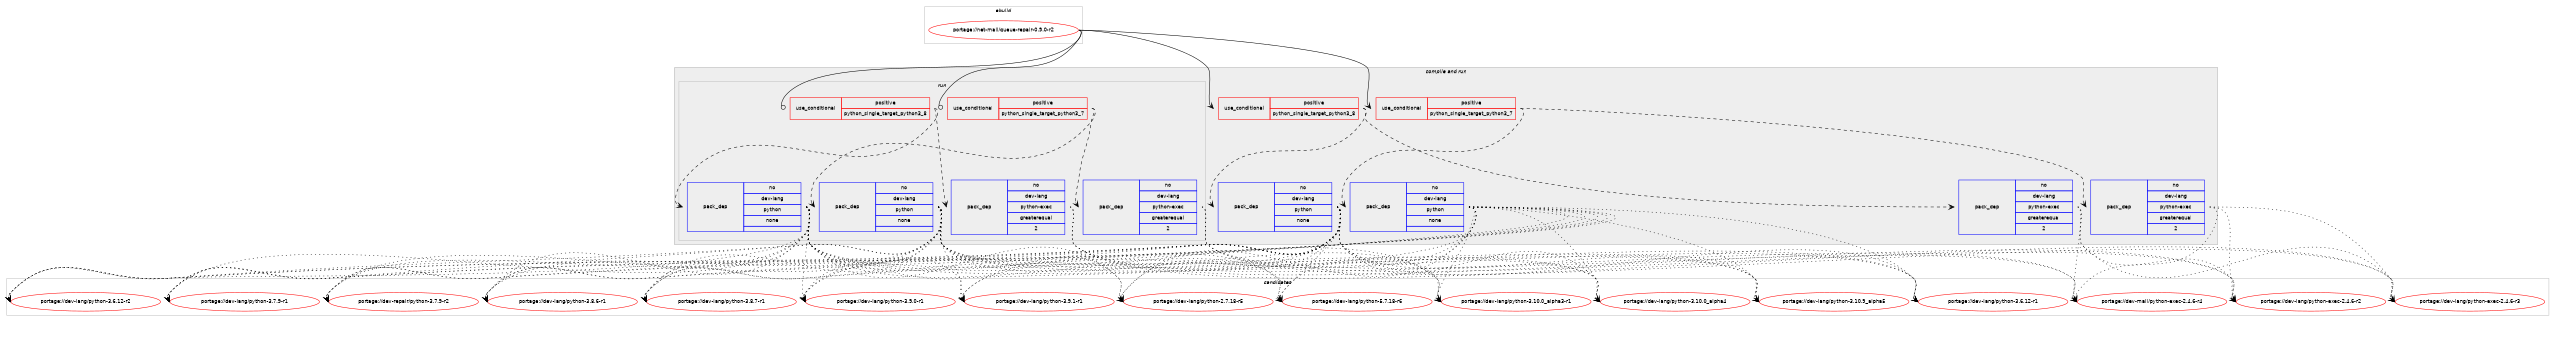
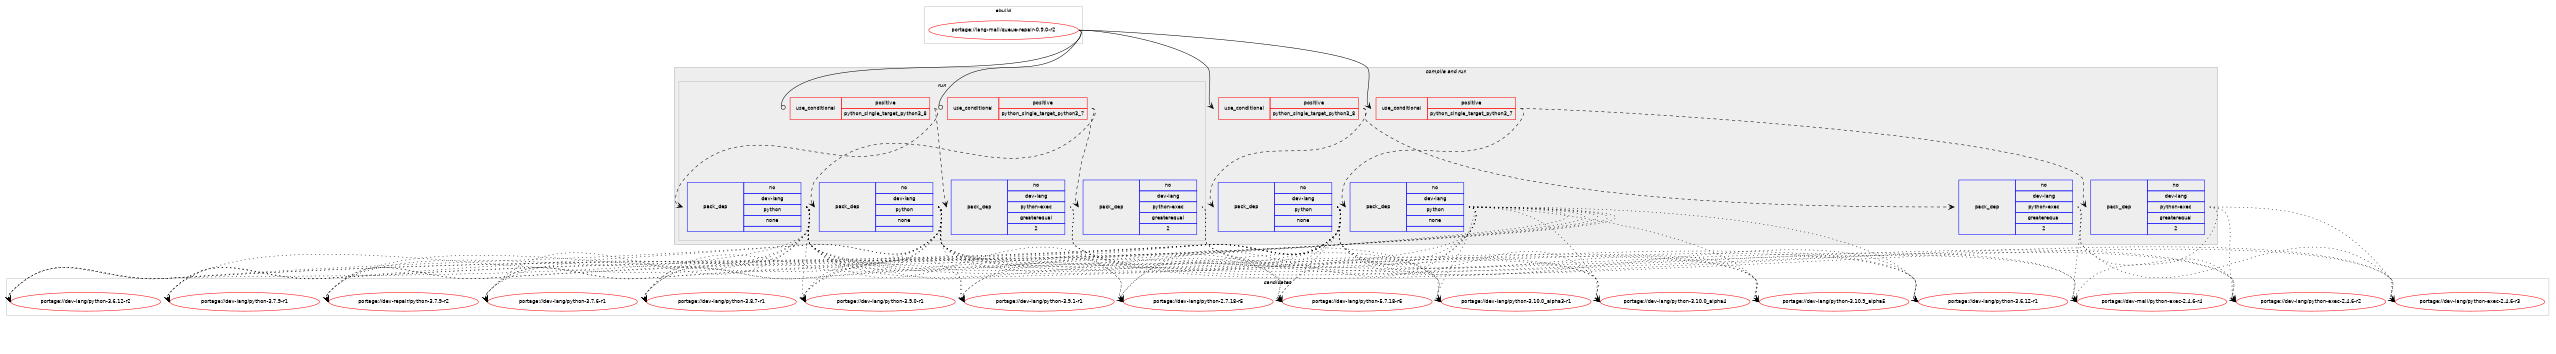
node "portage://net-mail/queue-repair-0.9.0-r2": label "portage://net-mail/queue-repair-0.9.0-r2" -> "portage://lang-mail/queue-repair-0.9.0-r2"
node "portage://dev-lang/python-3.8.6-r1": label "portage://dev-lang/python-3.8.6-r1" -> "portage://dev-lang/python-3.7.6-r1"
